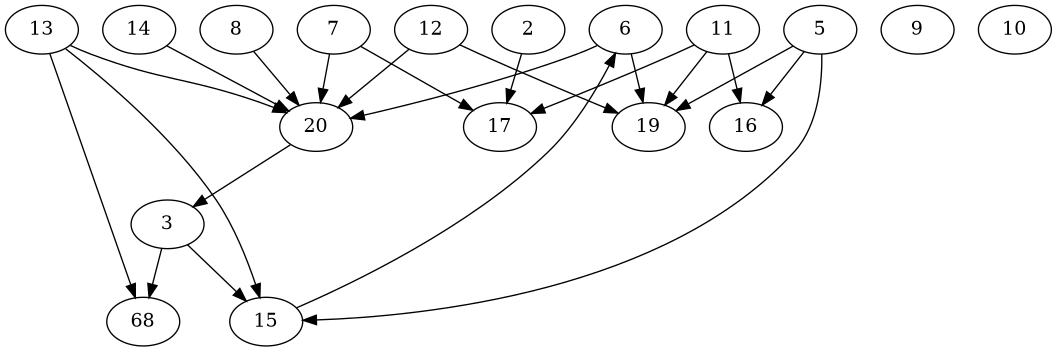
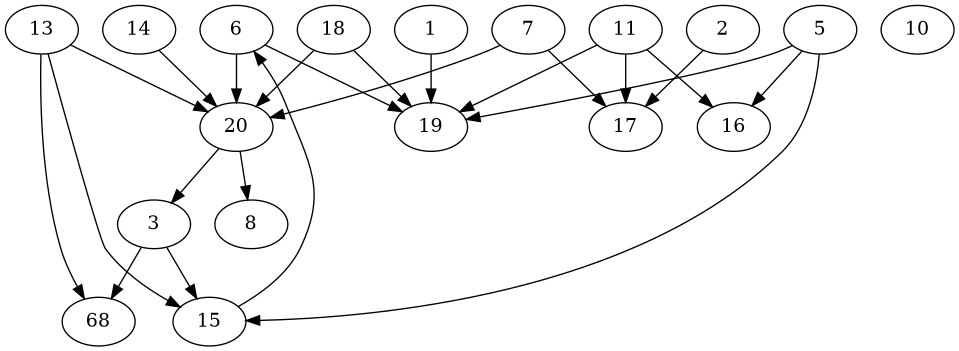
node "1": added
node "12": label "12" -> "18"
node "9": removed
edge "8" -> "20": reversed
